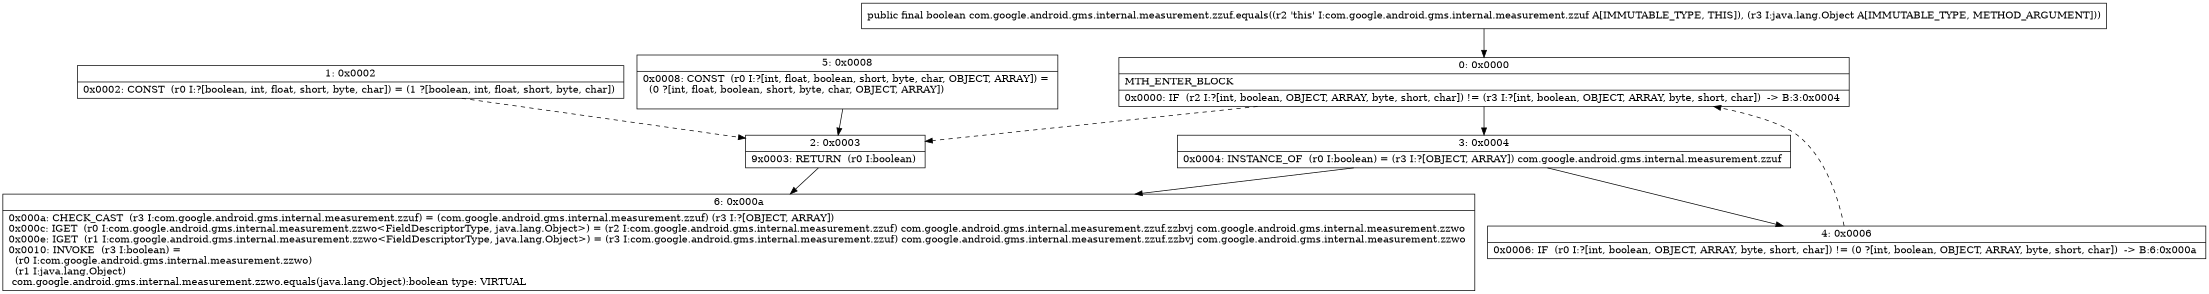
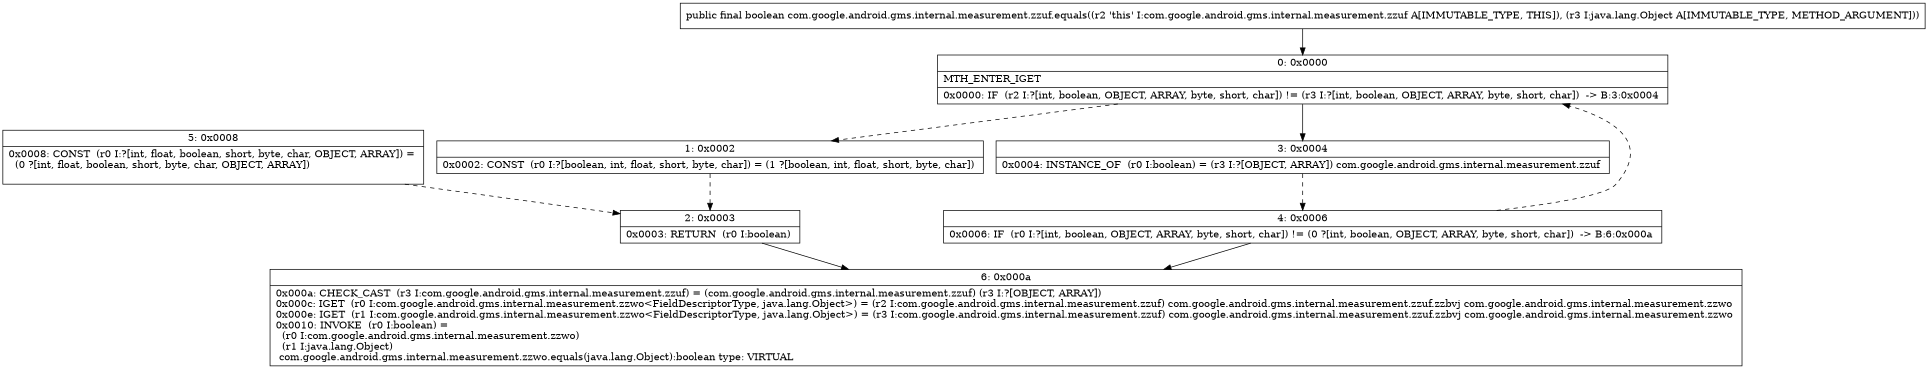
node "0: 0x0000": text "MTH_ENTER_BLOCK" -> "MTH_ENTER_IGET"
edge "5: 0x0008" -> "2: 0x0003": style solid -> dashed
edge "0: 0x0000" -> "2: 0x0003": now "0: 0x0000" -> "1: 0x0002"
node "2: 0x0003": text "9x0003: RETURN  (r0 I:boolean)" -> "0x0003: RETURN  (r0 I:boolean)"
edge "3: 0x0004" -> "6: 0x000a": now "4: 0x0006" -> "6: 0x000a"
edge "3: 0x0004" -> "4: 0x0006": style solid -> dashed
node "6: 0x000a": text "0x0010: INVOKE  (r3 I:boolean) =" -> "0x0010: INVOKE  (r0 I:boolean) ="
